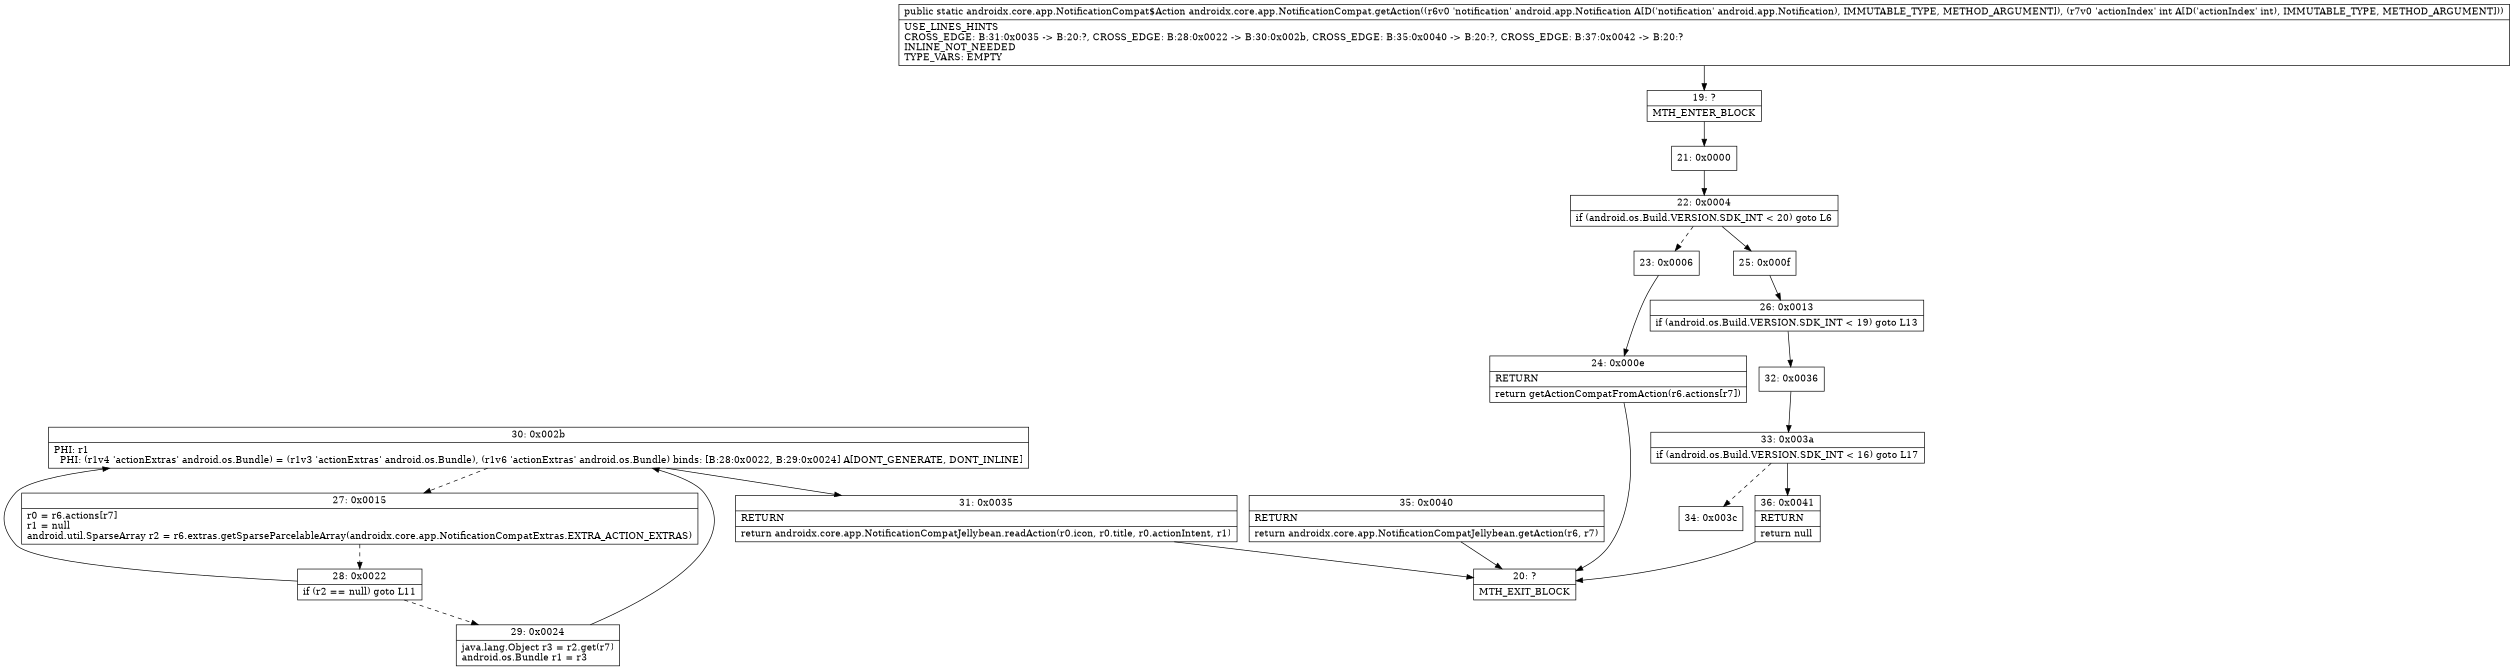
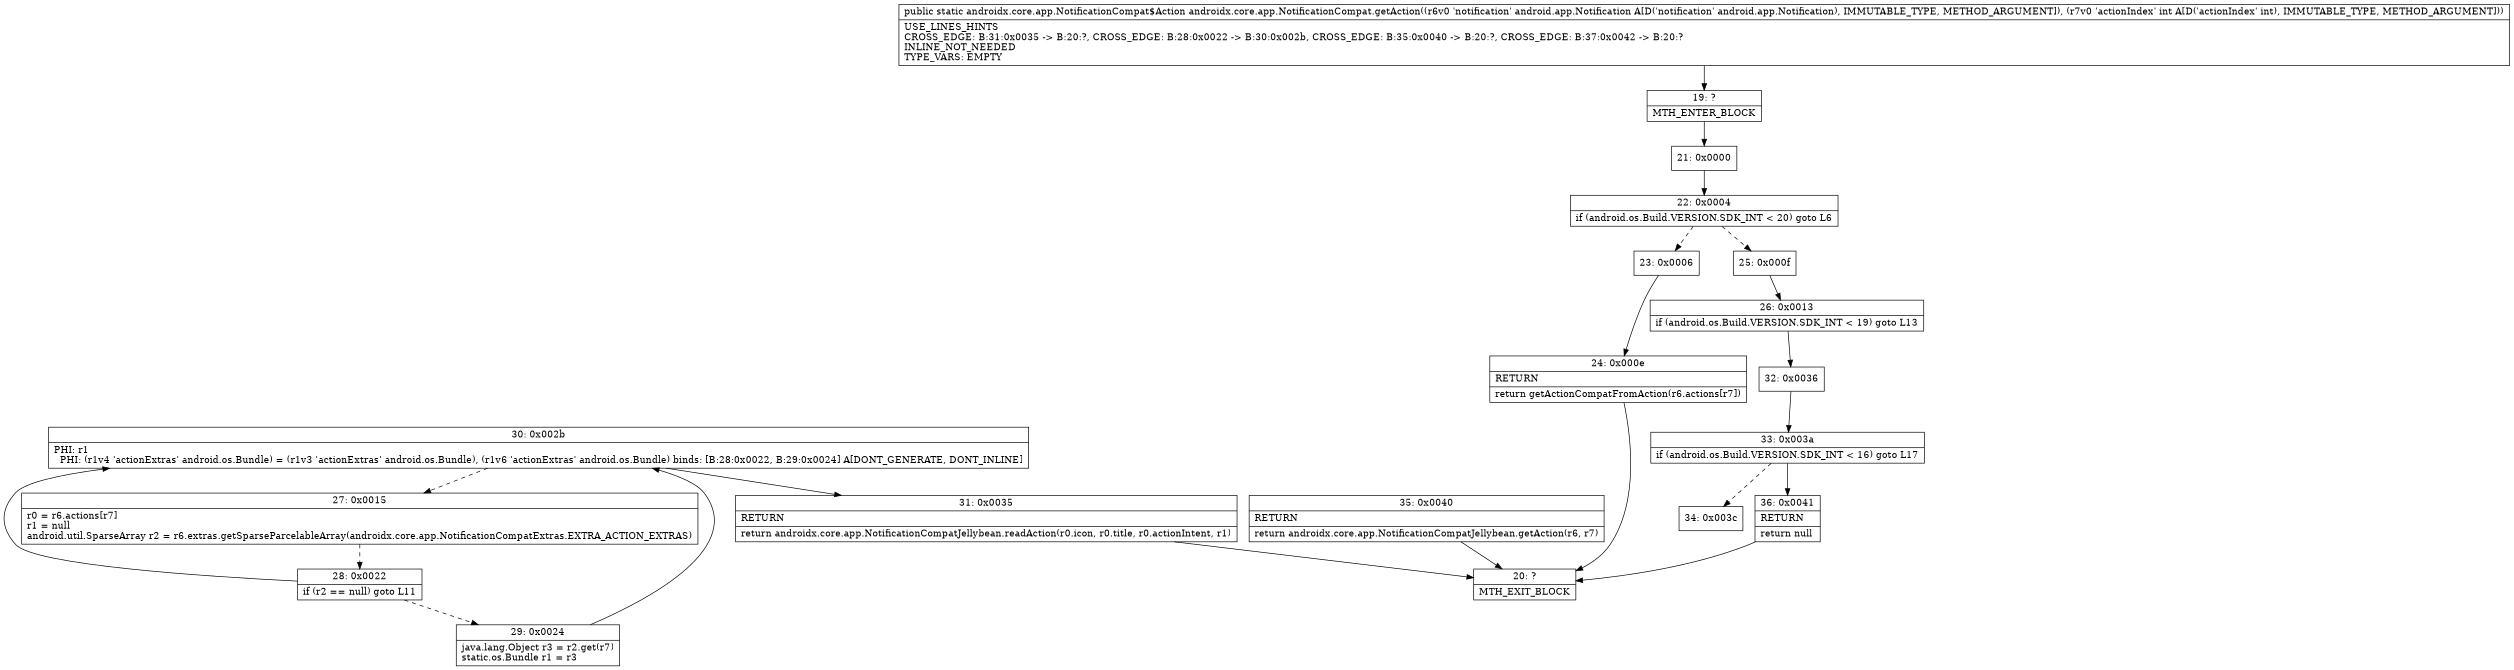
edge "22: 0x0004" -> "25: 0x000f": style solid -> dashed
node "29: 0x0024": text "android.os.Bundle r1 = r3" -> "static.os.Bundle r1 = r3"
